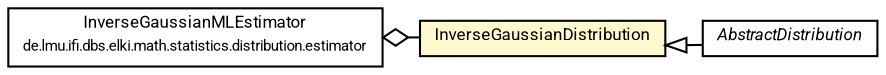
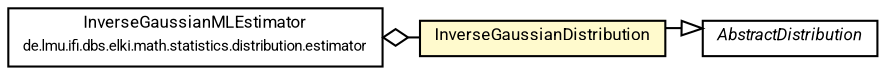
edge "AbstractDistribution" -> "InverseGaussianDistribution": reversed
